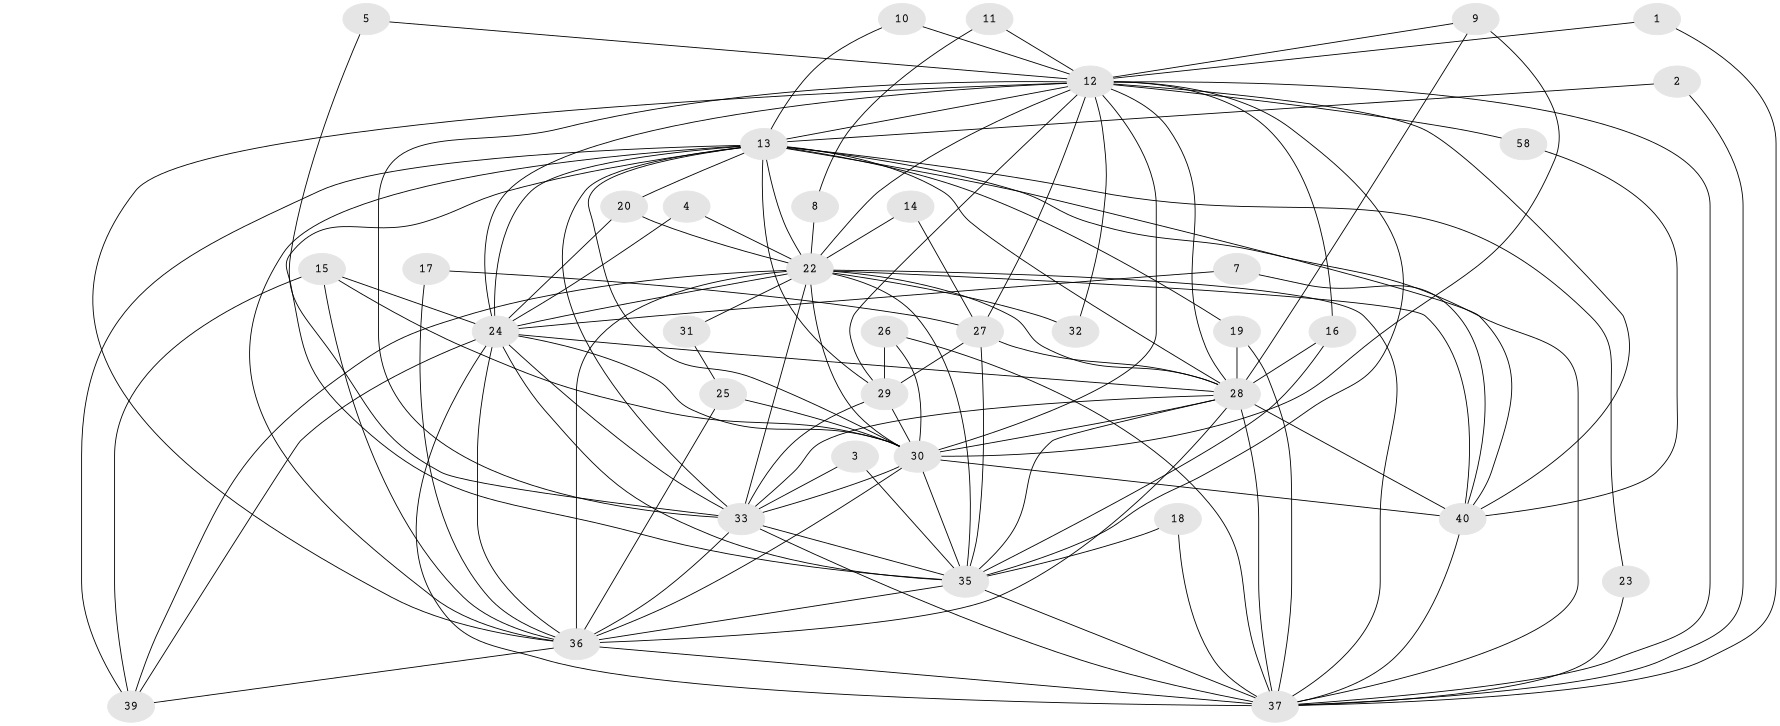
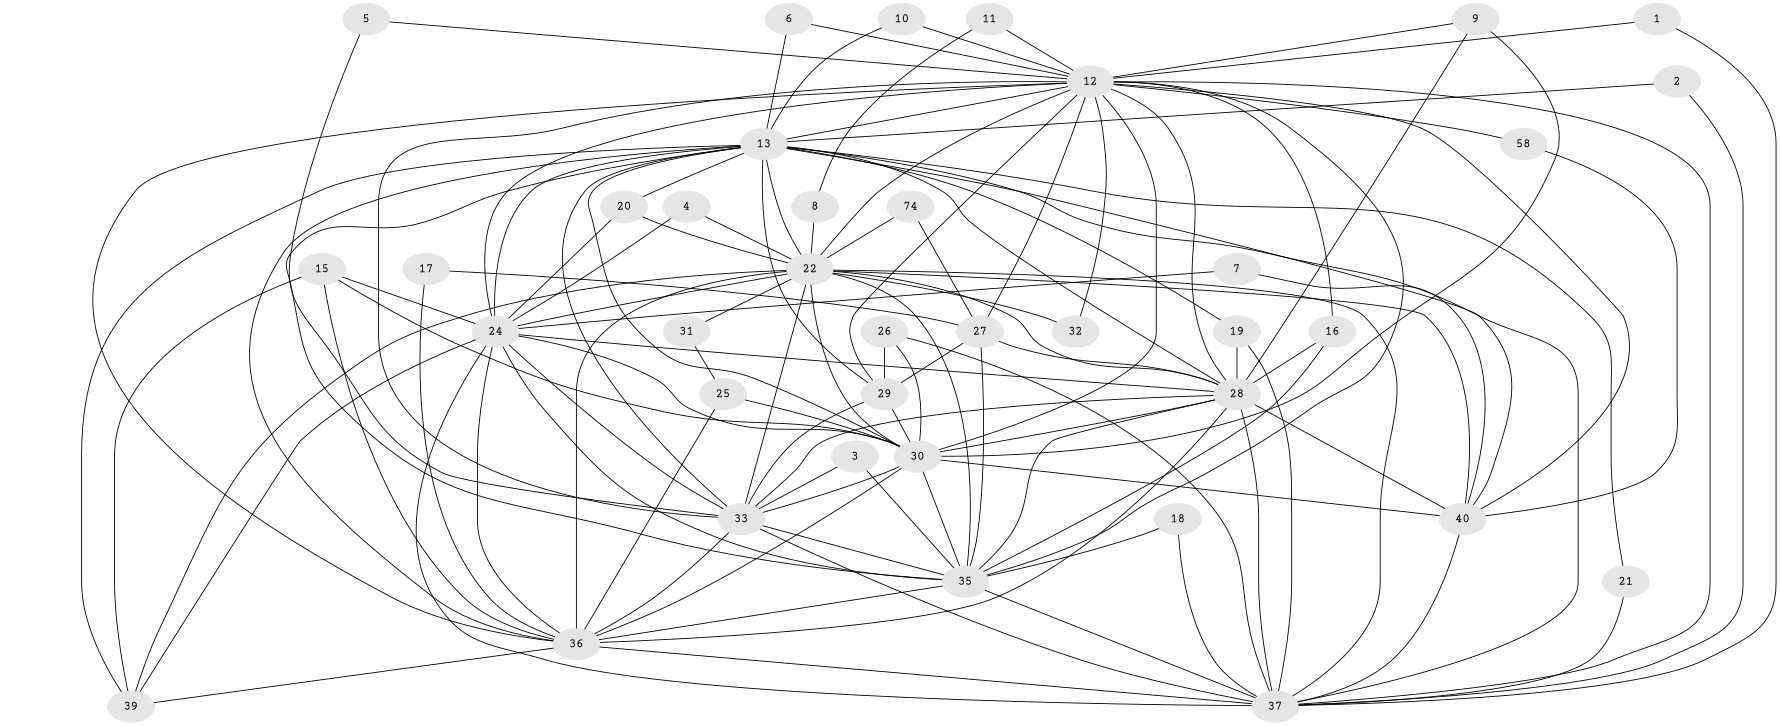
node "6": added
node "14": label "14" -> "74"
node "23": label "23" -> "21"
